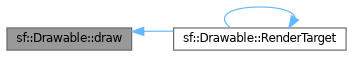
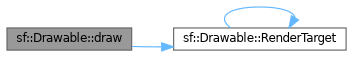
edge "sf::Drawable::RenderTarget" -> "sf::Drawable::draw": reversed
